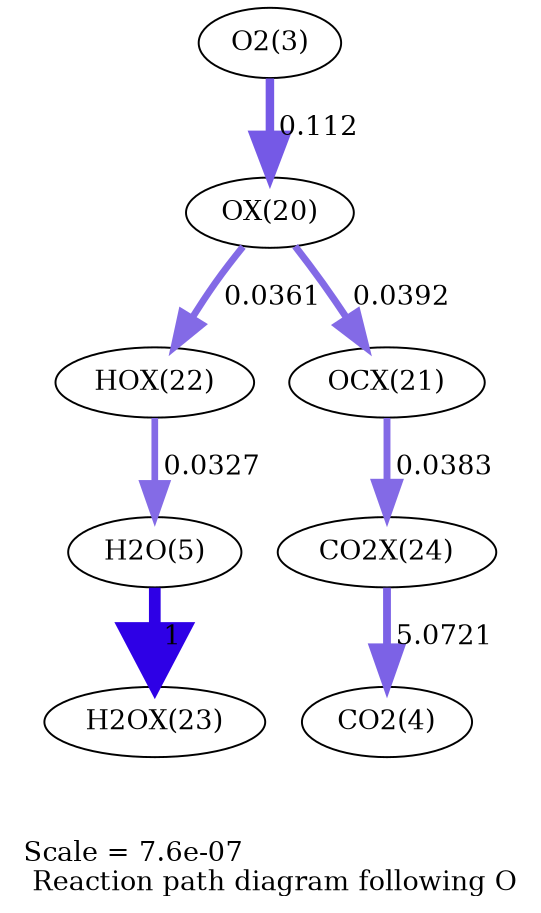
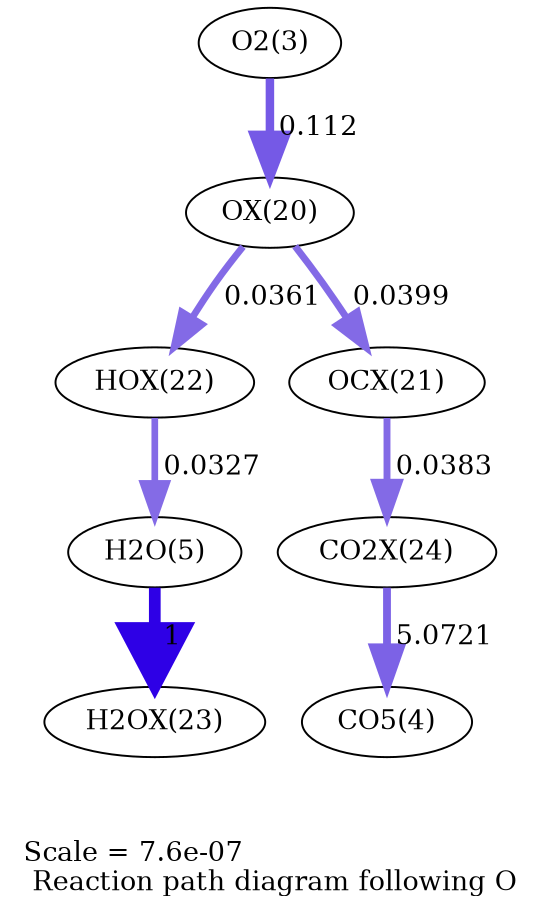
edge "OX(20)" -> "OCX(21)": label " 0.0392" -> " 0.0399"
node "CO2(4)": label "CO2(4)" -> "CO5(4)"
